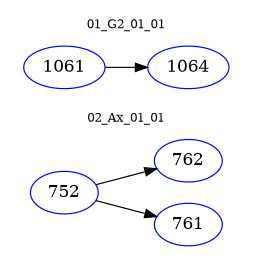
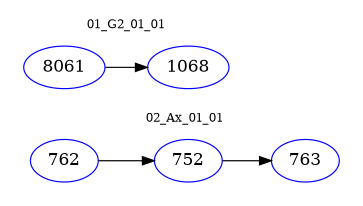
node "1061": label "1061" -> "8061"
node "1064": label "1064" -> "1068"
edge "752" -> "762": reversed
node "761": label "761" -> "763"
